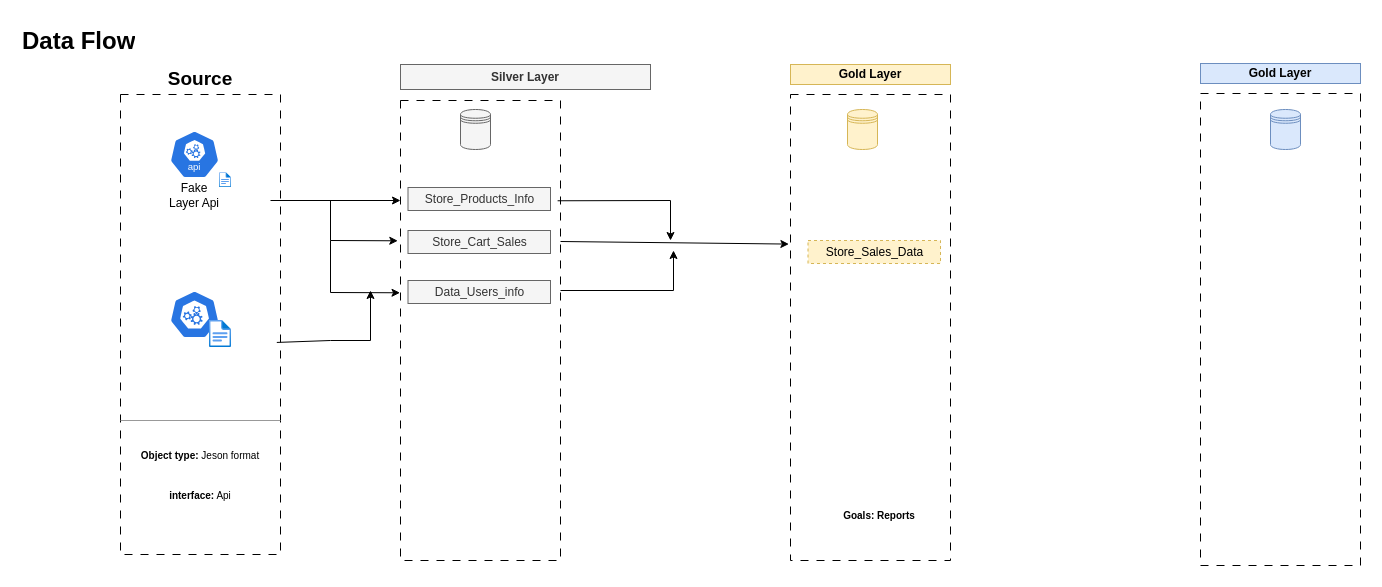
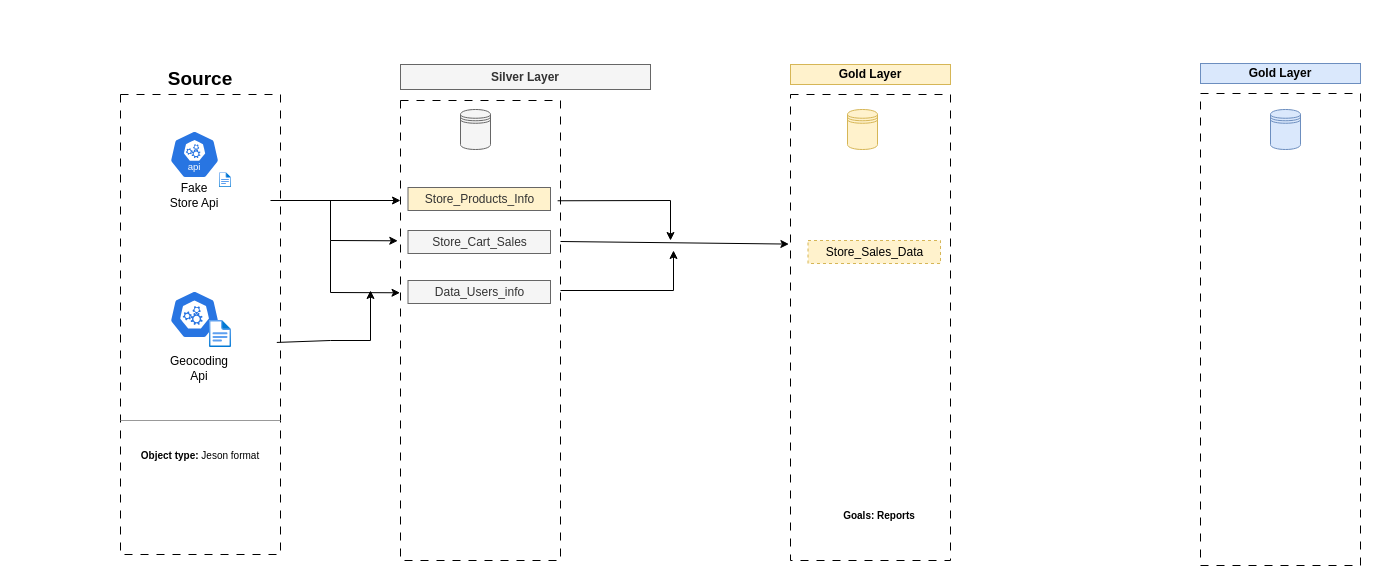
node "Data Flow": removed
node "Fake Layer Api": label "Fake Layer Api" -> "Fake Store Api"
node "Store_Products_Info": fillcolor #f5f5f5 -> #fff2cc
node "Geocoding Api": added
node "interface: Api": removed
